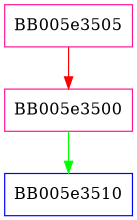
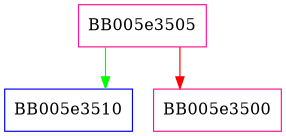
edge "BB005e3500" -> "BB005e3510": now "BB005e3505" -> "BB005e3510"
